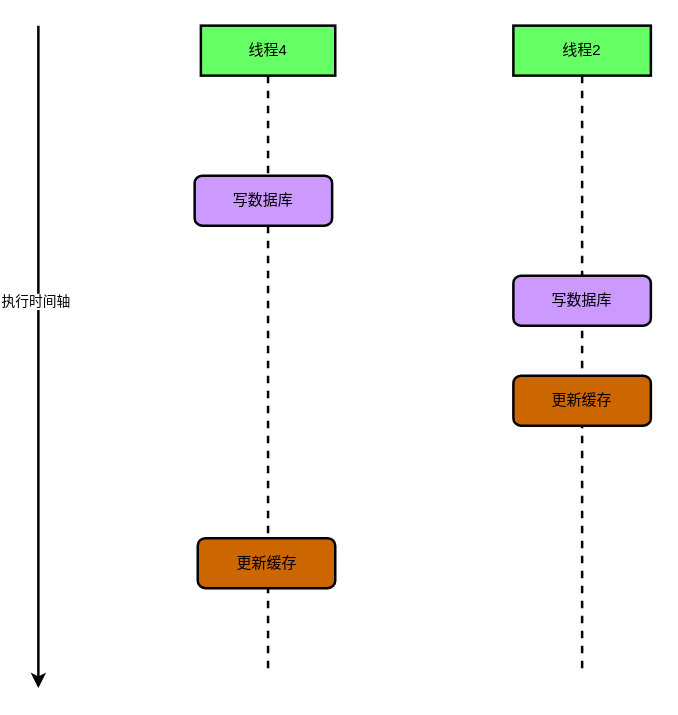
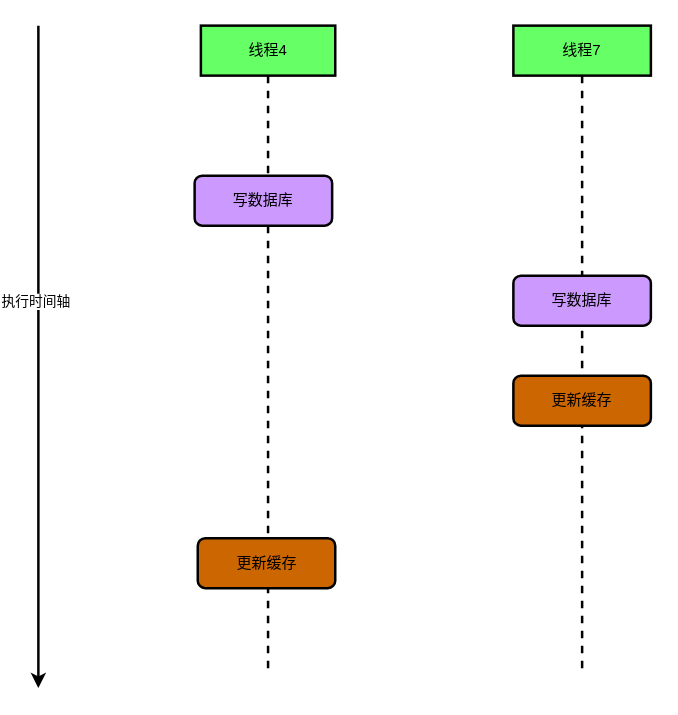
node "线程2": label "线程2" -> "线程7"
